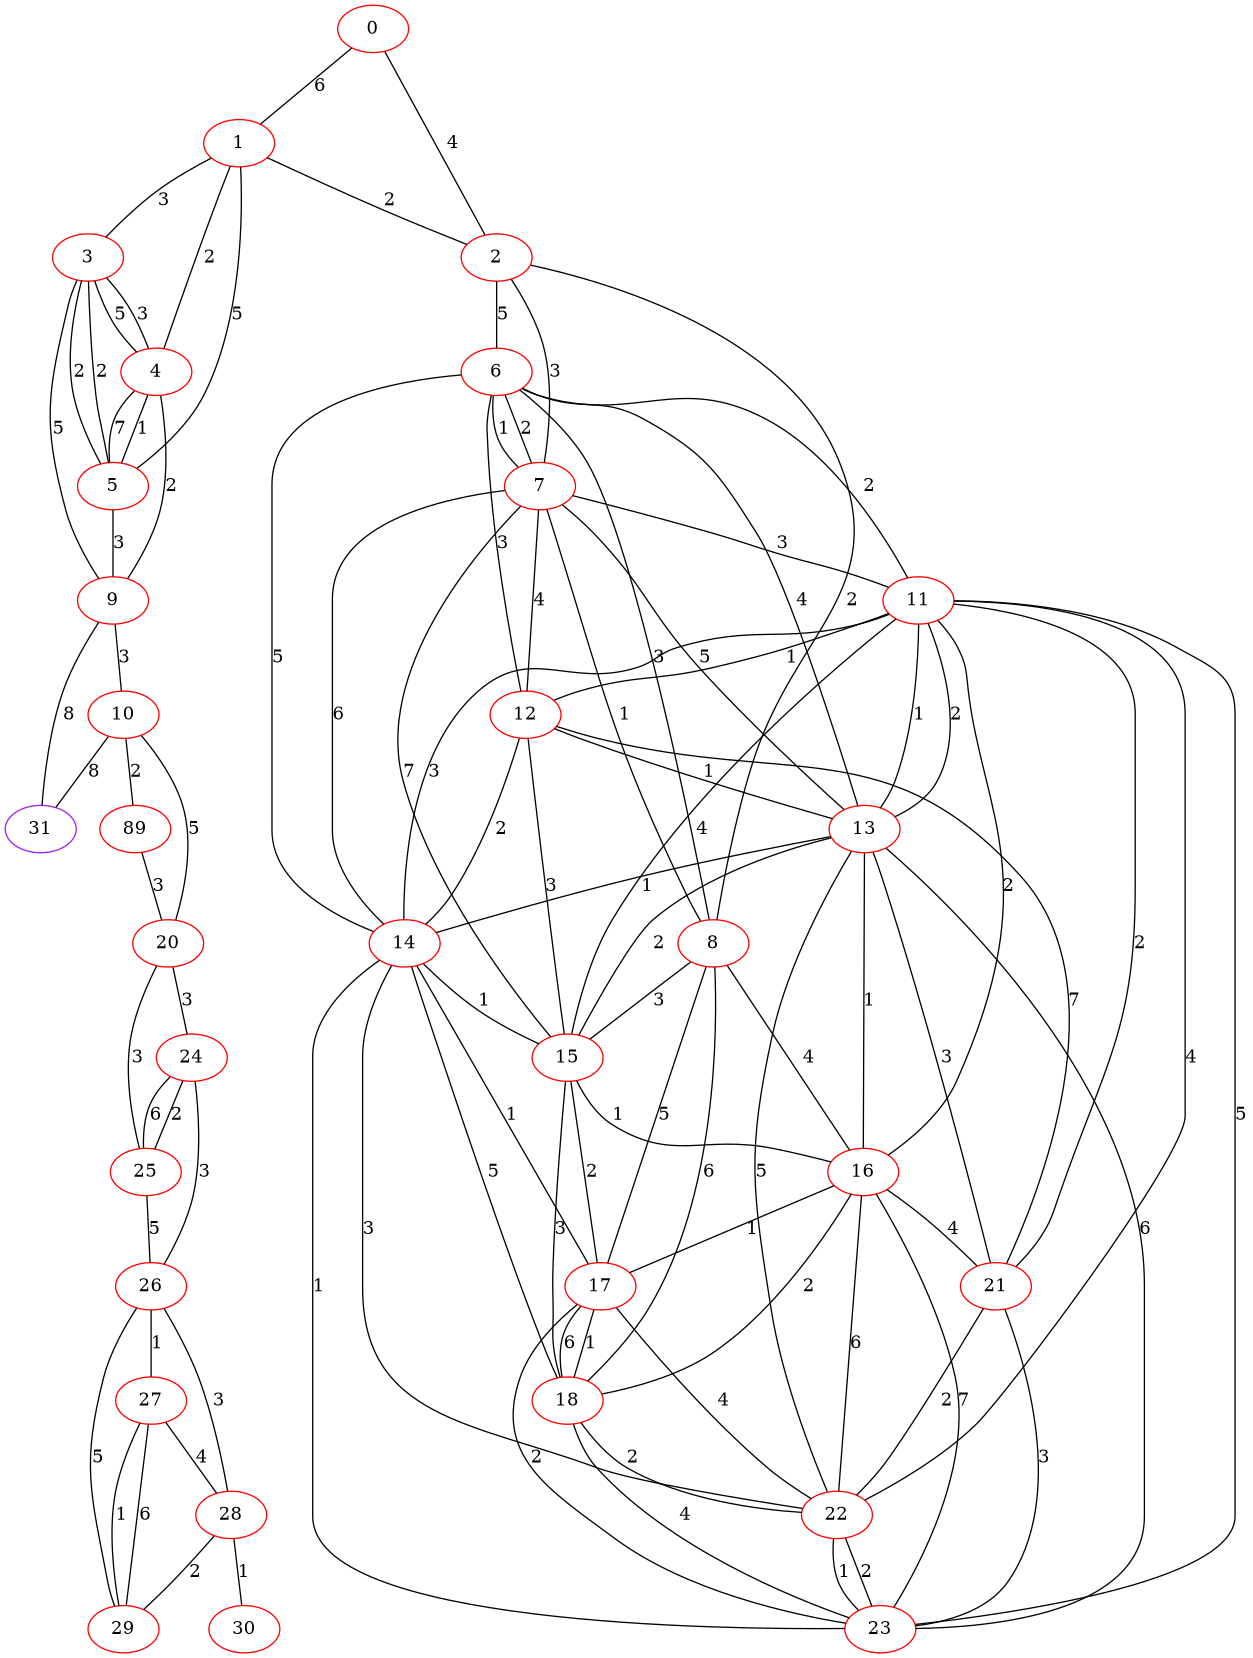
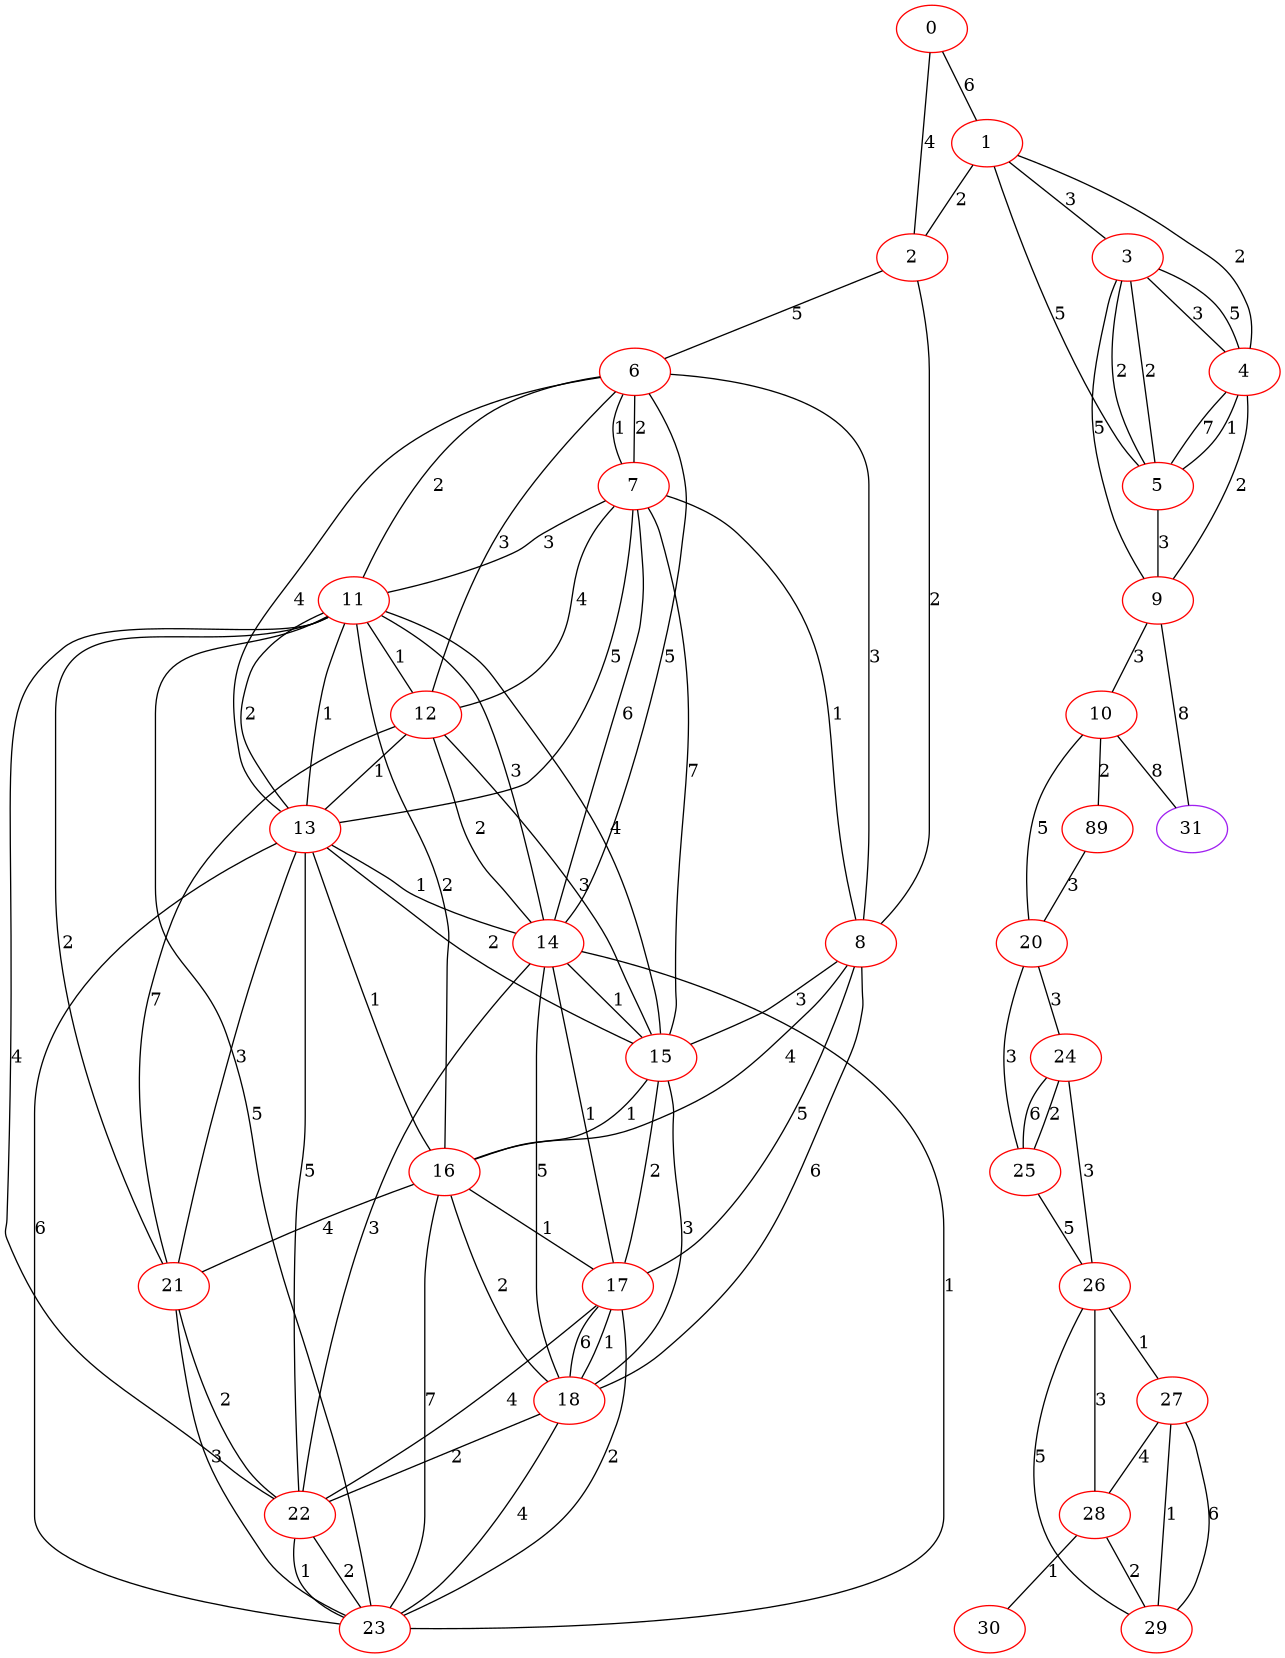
edge "2" -- "7": removed, label "3"
edge "16" -- "22": removed, label "6"
